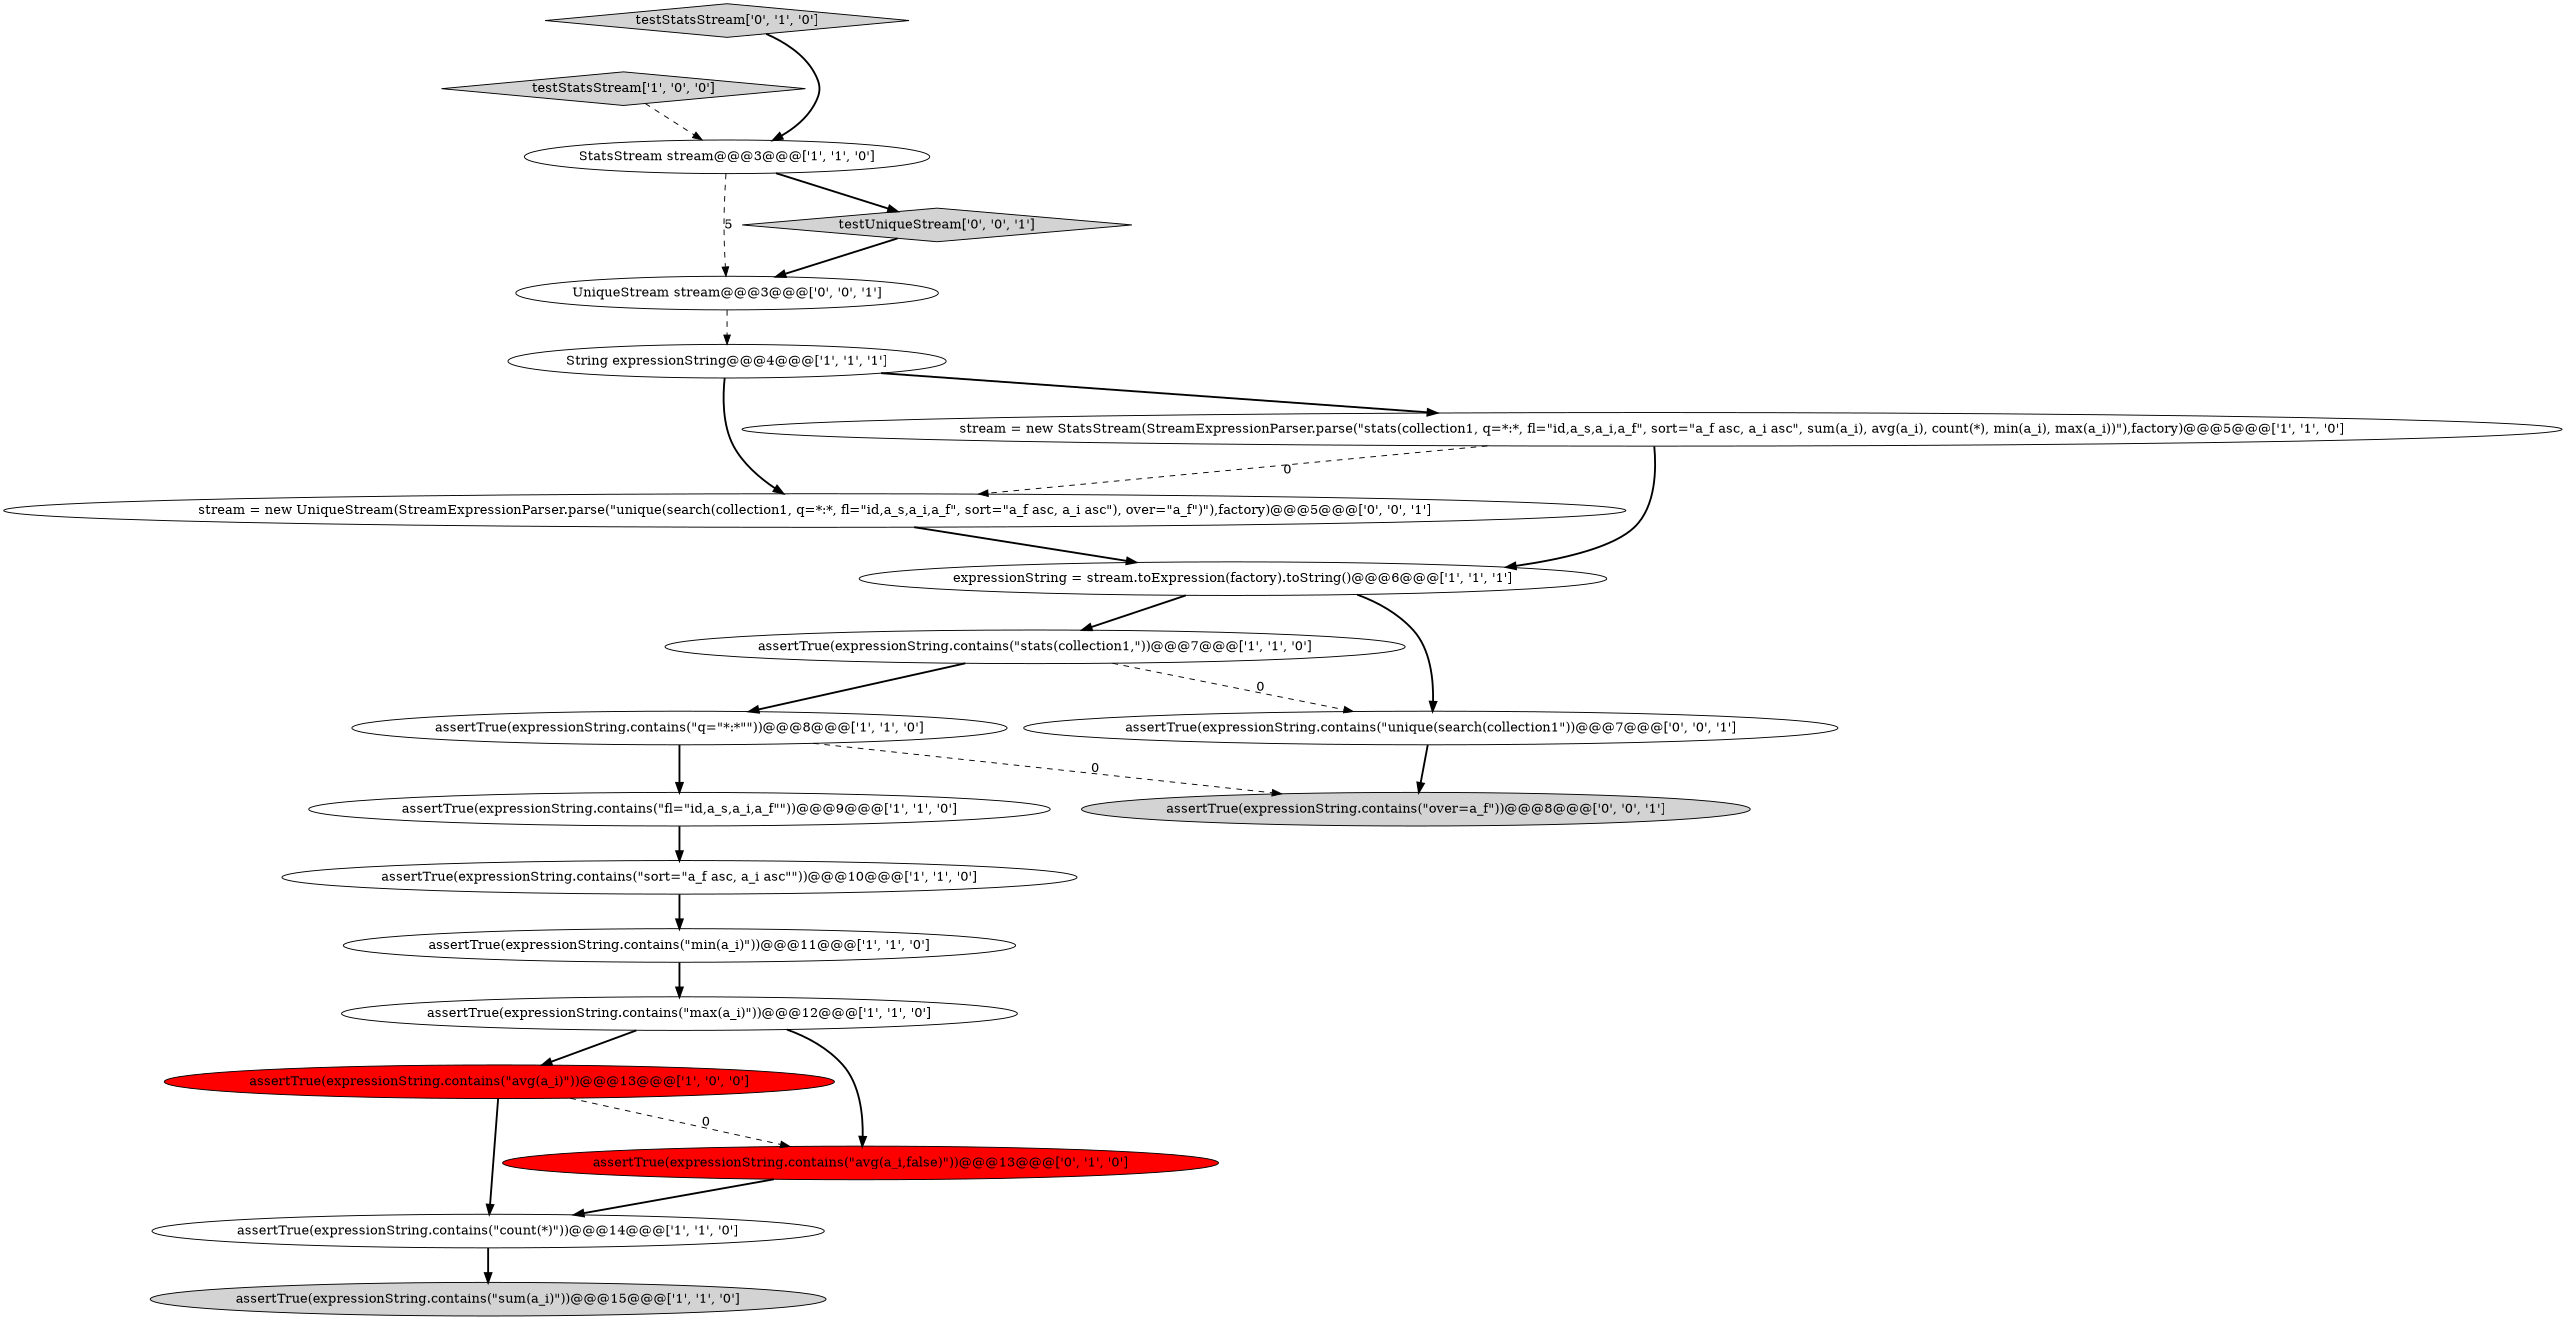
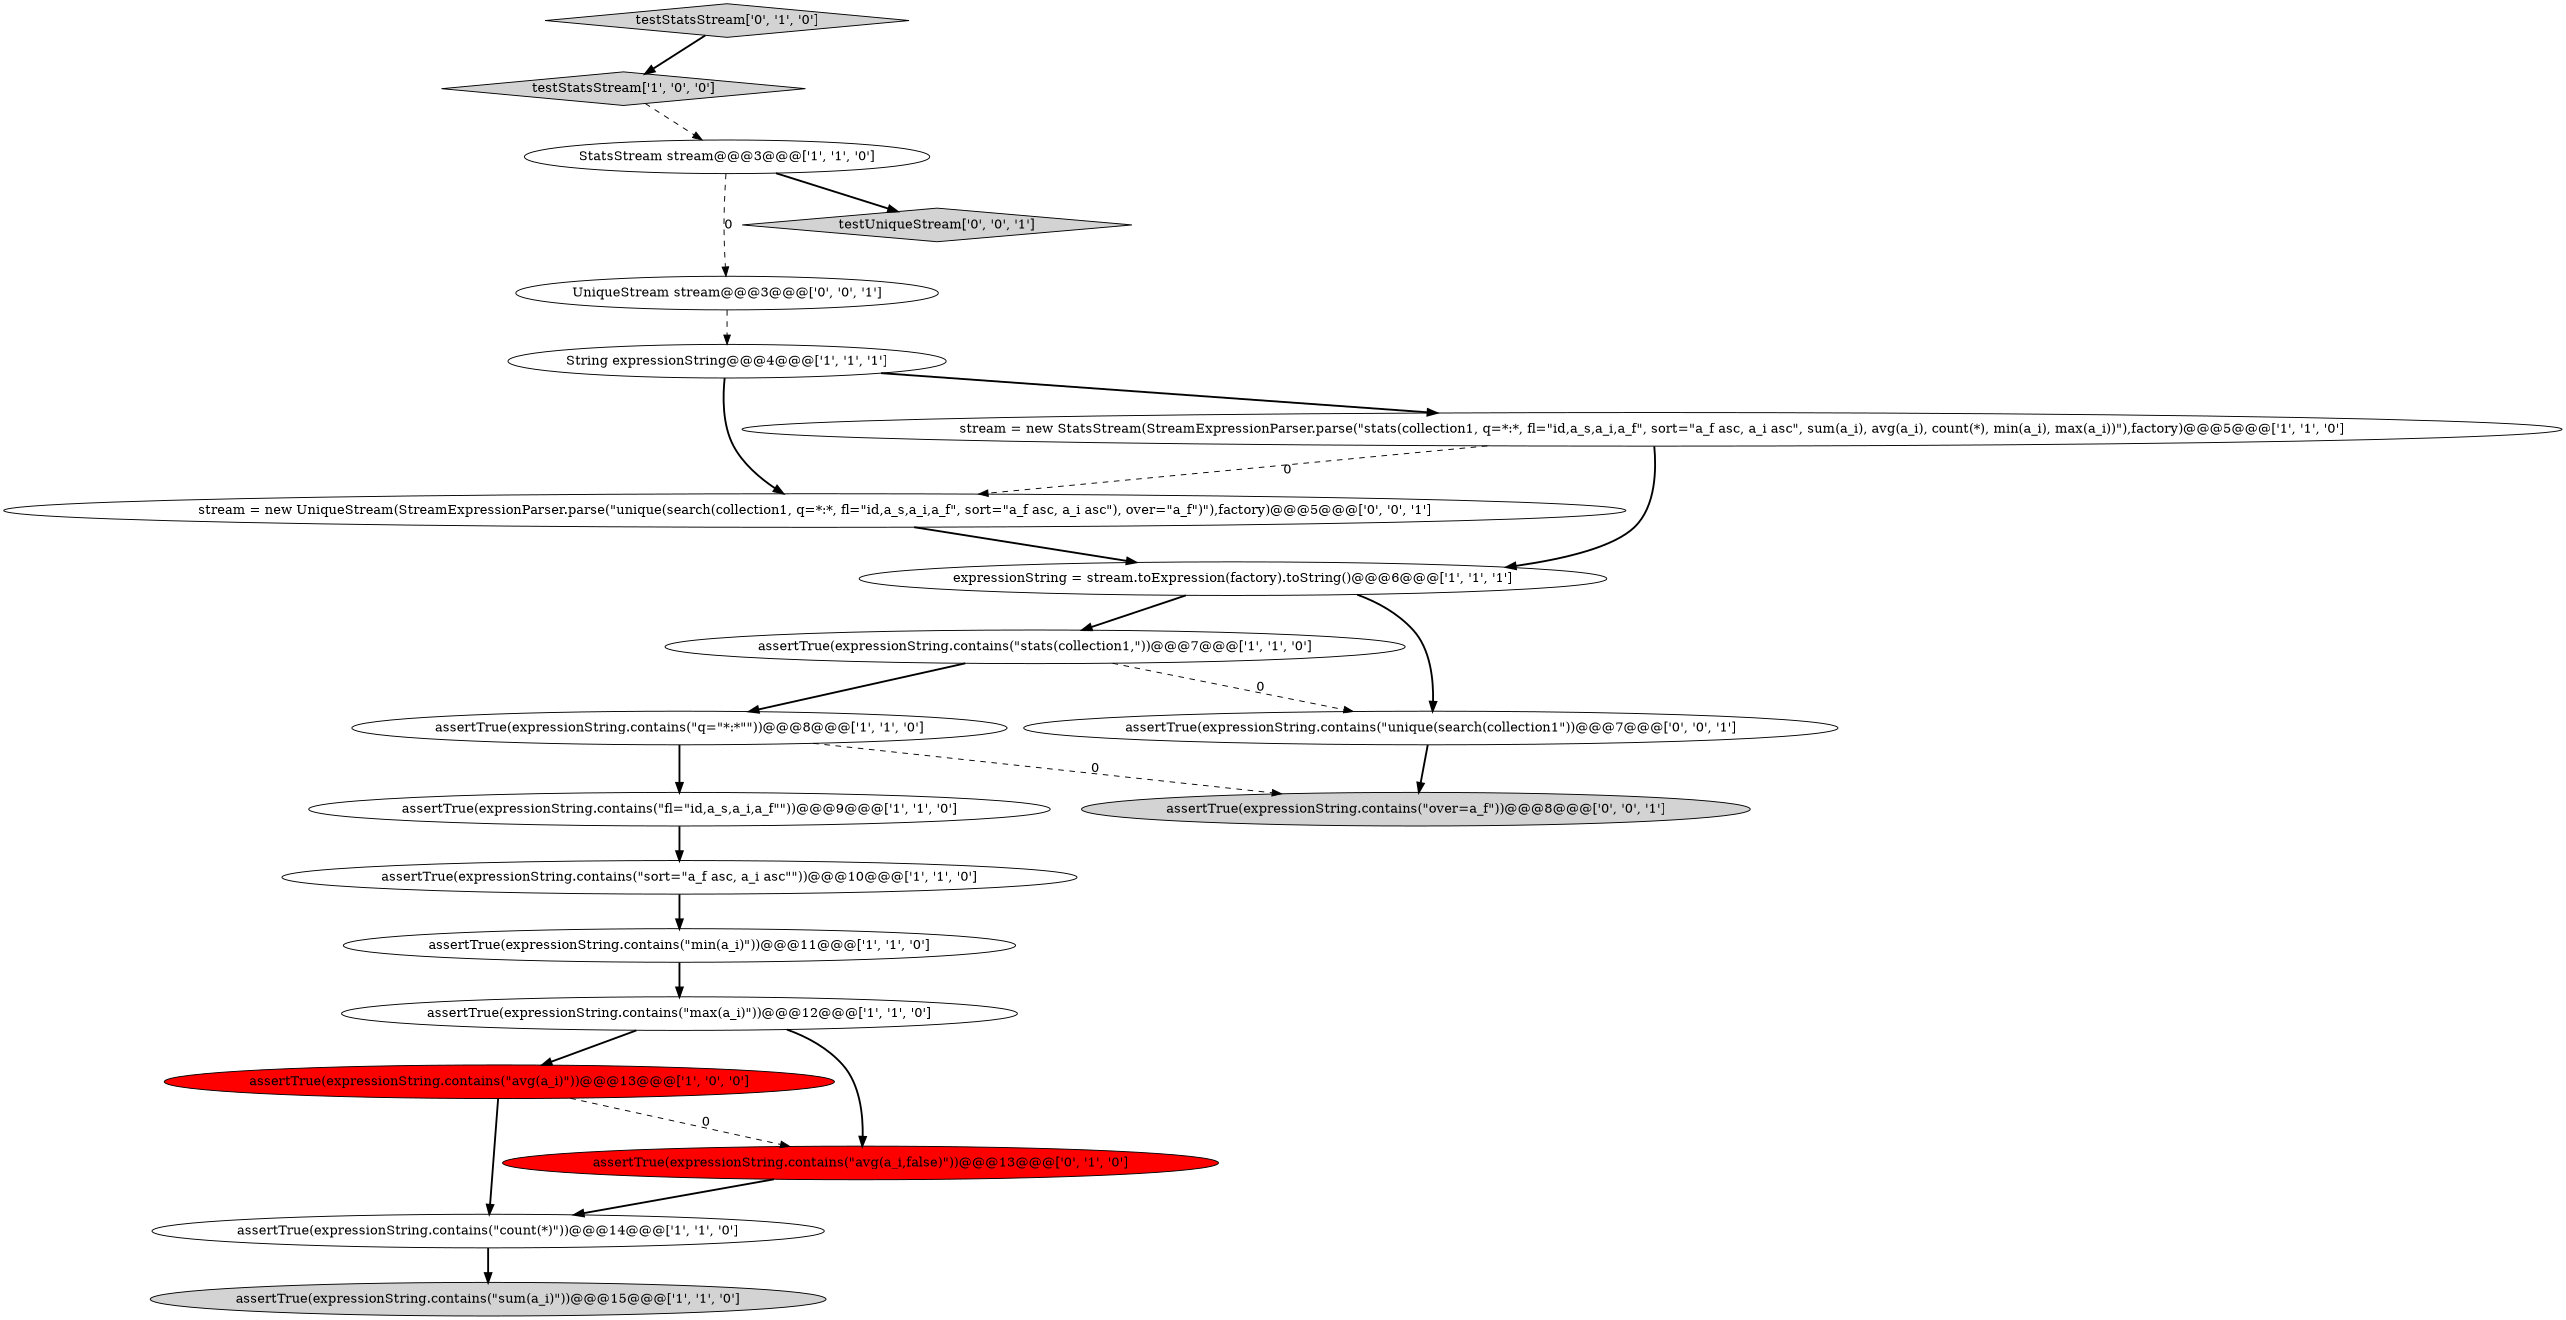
edge "testStatsStream['0', '1', '0']" -> "StatsStream stream@@@3@@@['1', '1', '0']": now "testStatsStream['0', '1', '0']" -> "testStatsStream['1', '0', '0']"
edge "StatsStream stream@@@3@@@['1', '1', '0']" -> "UniqueStream stream@@@3@@@['0', '0', '1']": label "5" -> "0"
edge "testUniqueStream['0', '0', '1']" -> "UniqueStream stream@@@3@@@['0', '0', '1']": removed
